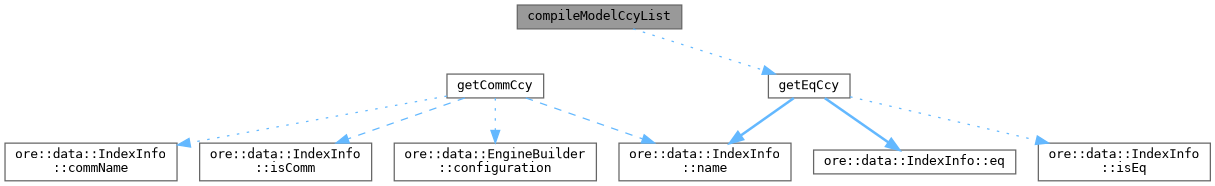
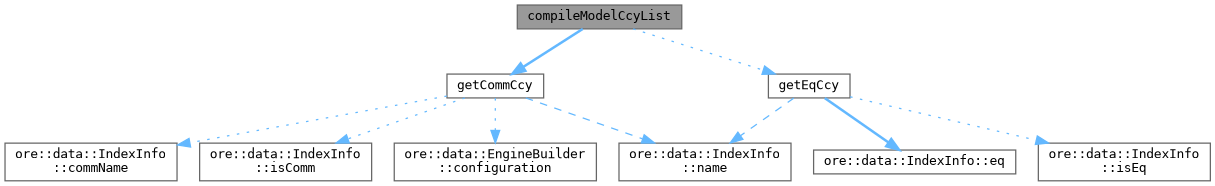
edge "compileModelCcyList" -> "getCommCcy": added
edge "getEqCcy" -> "ore::data::IndexInfo ::name": style bold -> dashed
edge "getCommCcy" -> "ore::data::IndexInfo ::isComm": style dashed -> dotted
